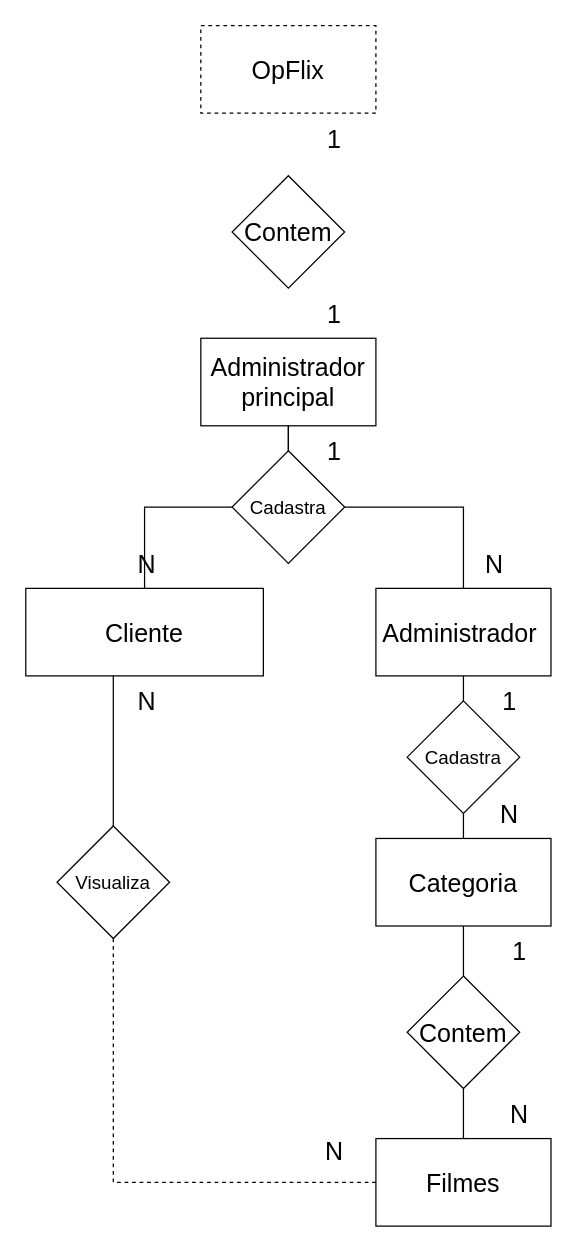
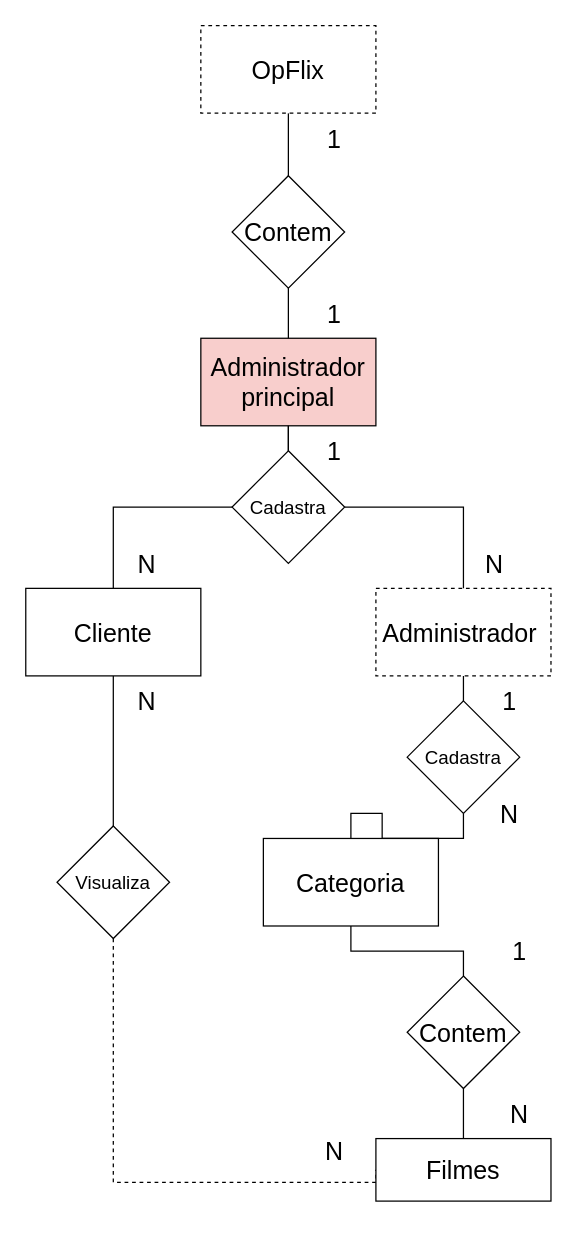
edge "OpFlix" -- "Administrador principal": added
node "Administrador principal": fillcolor #ffffff -> #f8cecc
node "Cliente": size 238x88 -> 175x88
node "Administrador": style solid -> dashed
node "Categoria": moved (463, 882) -> (351, 882)
node "Filmes": size 175x88 -> 175x63
